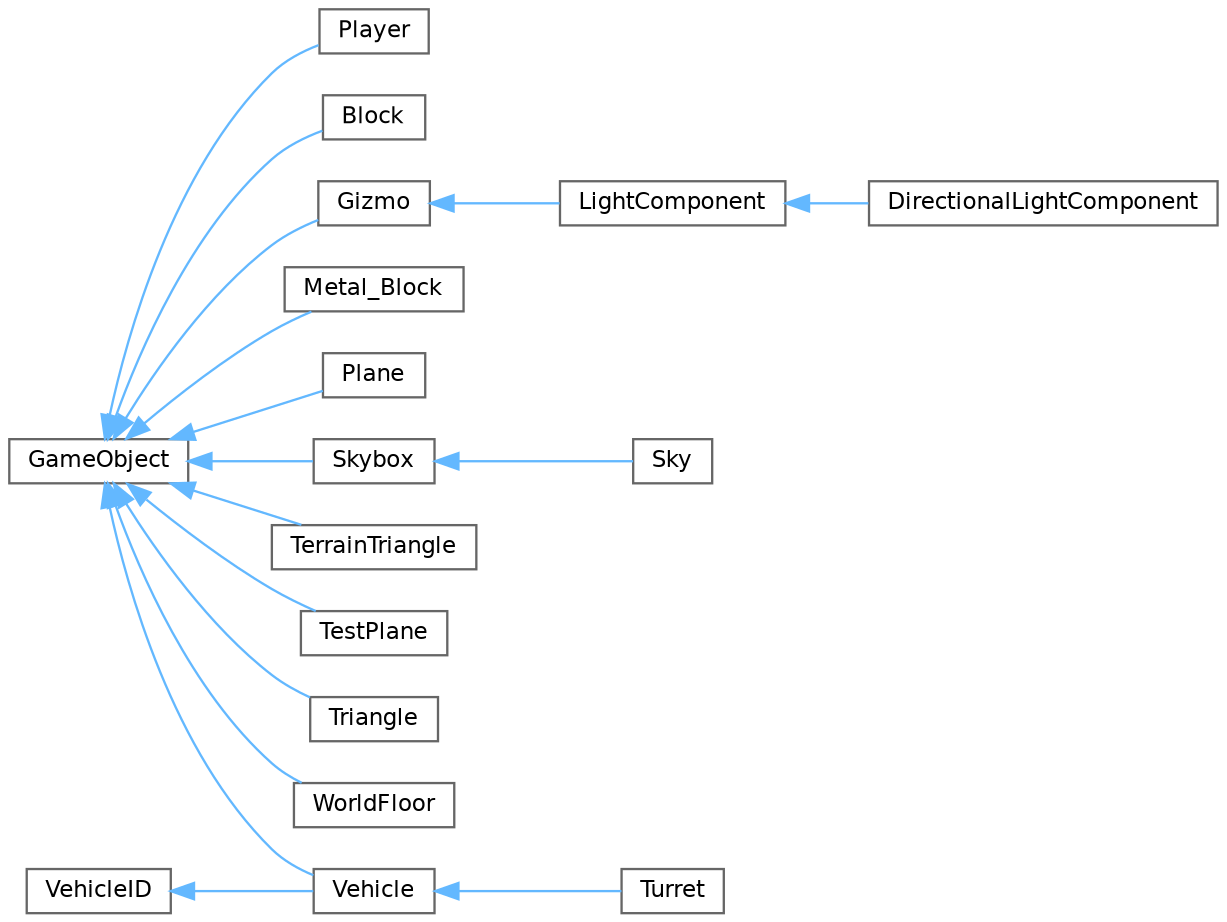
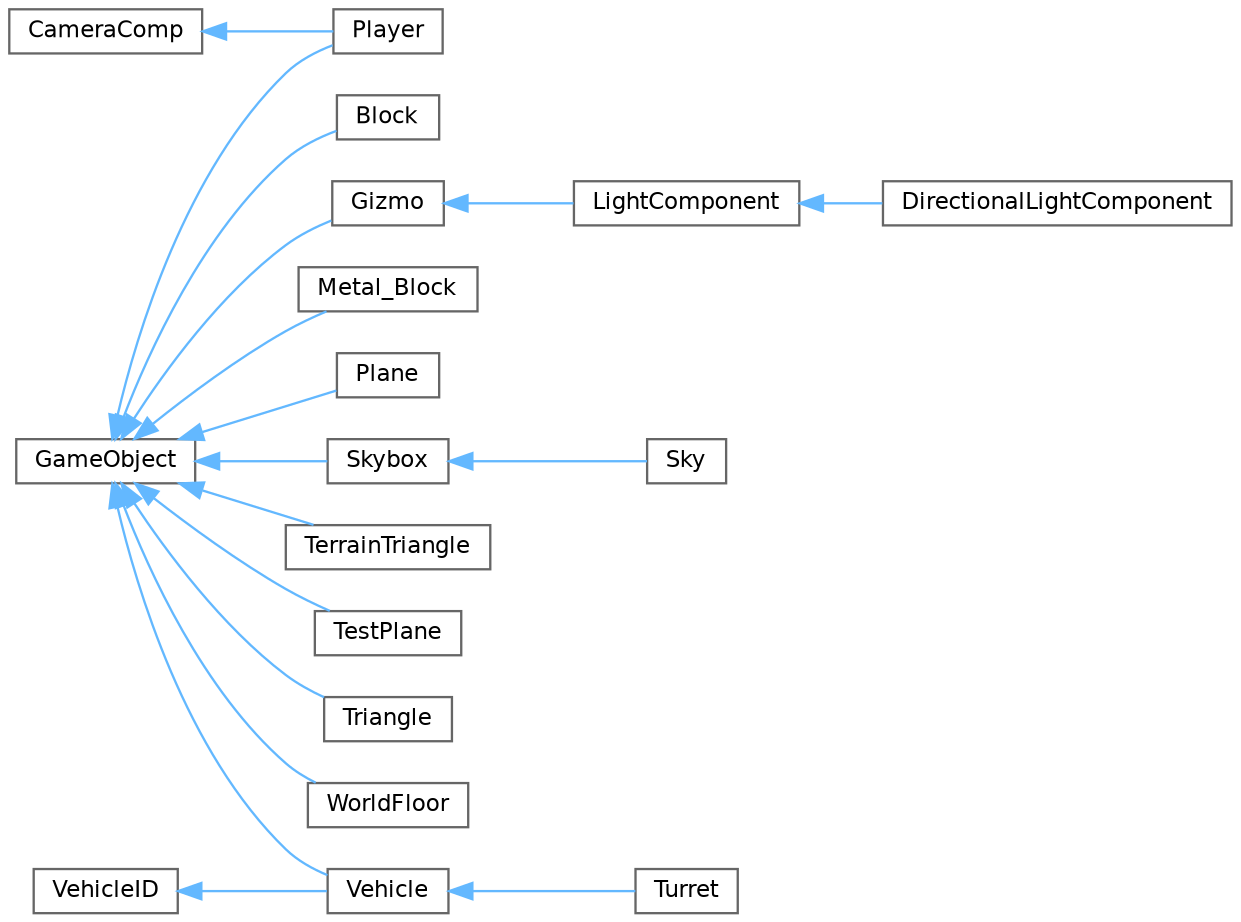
node "CameraComp": added
